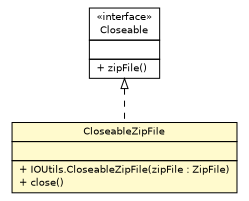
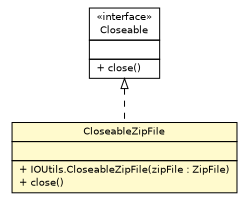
node "Closeable": text "+ zipFile()" -> "+ close()"
